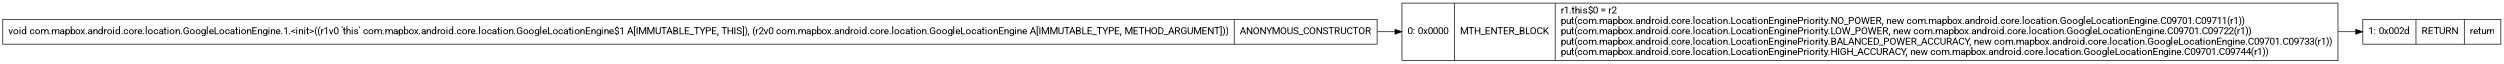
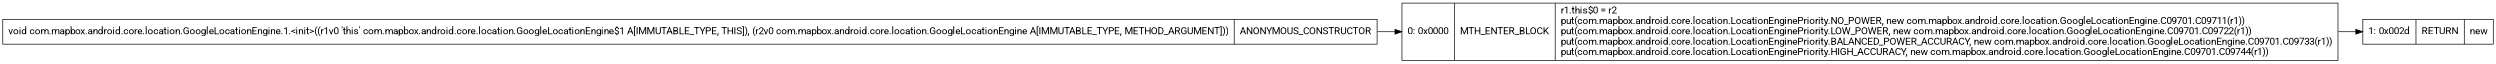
node "1: 0x002d": text "return" -> "new"
